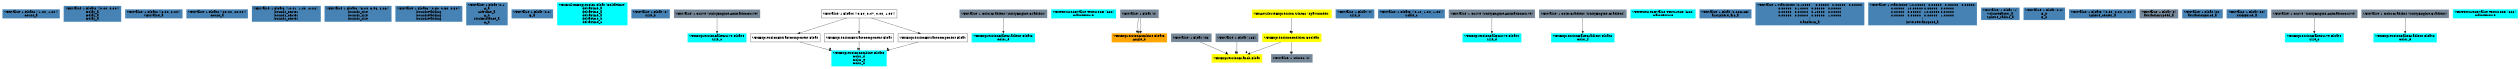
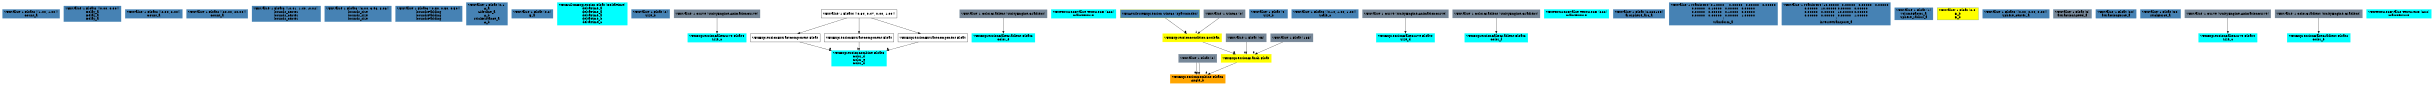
node "VFXValue`1 Float2 ((2.00, 2.00)) VFXValue_a": label "VFXValue`1 Float2 ((2.00, 2.00)) VFXValue_a" -> "VFXValue`1 Float2 ((2.00, 2.00)) Count_a"
node "VFXAttributeExpression Uint32 (spawnIndex)": fillcolor yellow -> steelblue
node "VFXValue`1 Float (0.4) B_b B_b": fillcolor steelblue -> yellow
edge "VFXExpressionCondition Boolean" -> "VFXValue`1 Uint32 (0)": reversed
edge "VFXExpressionBranch Float" -> "VFXExpressionCombine Float3 Angle_b": added
